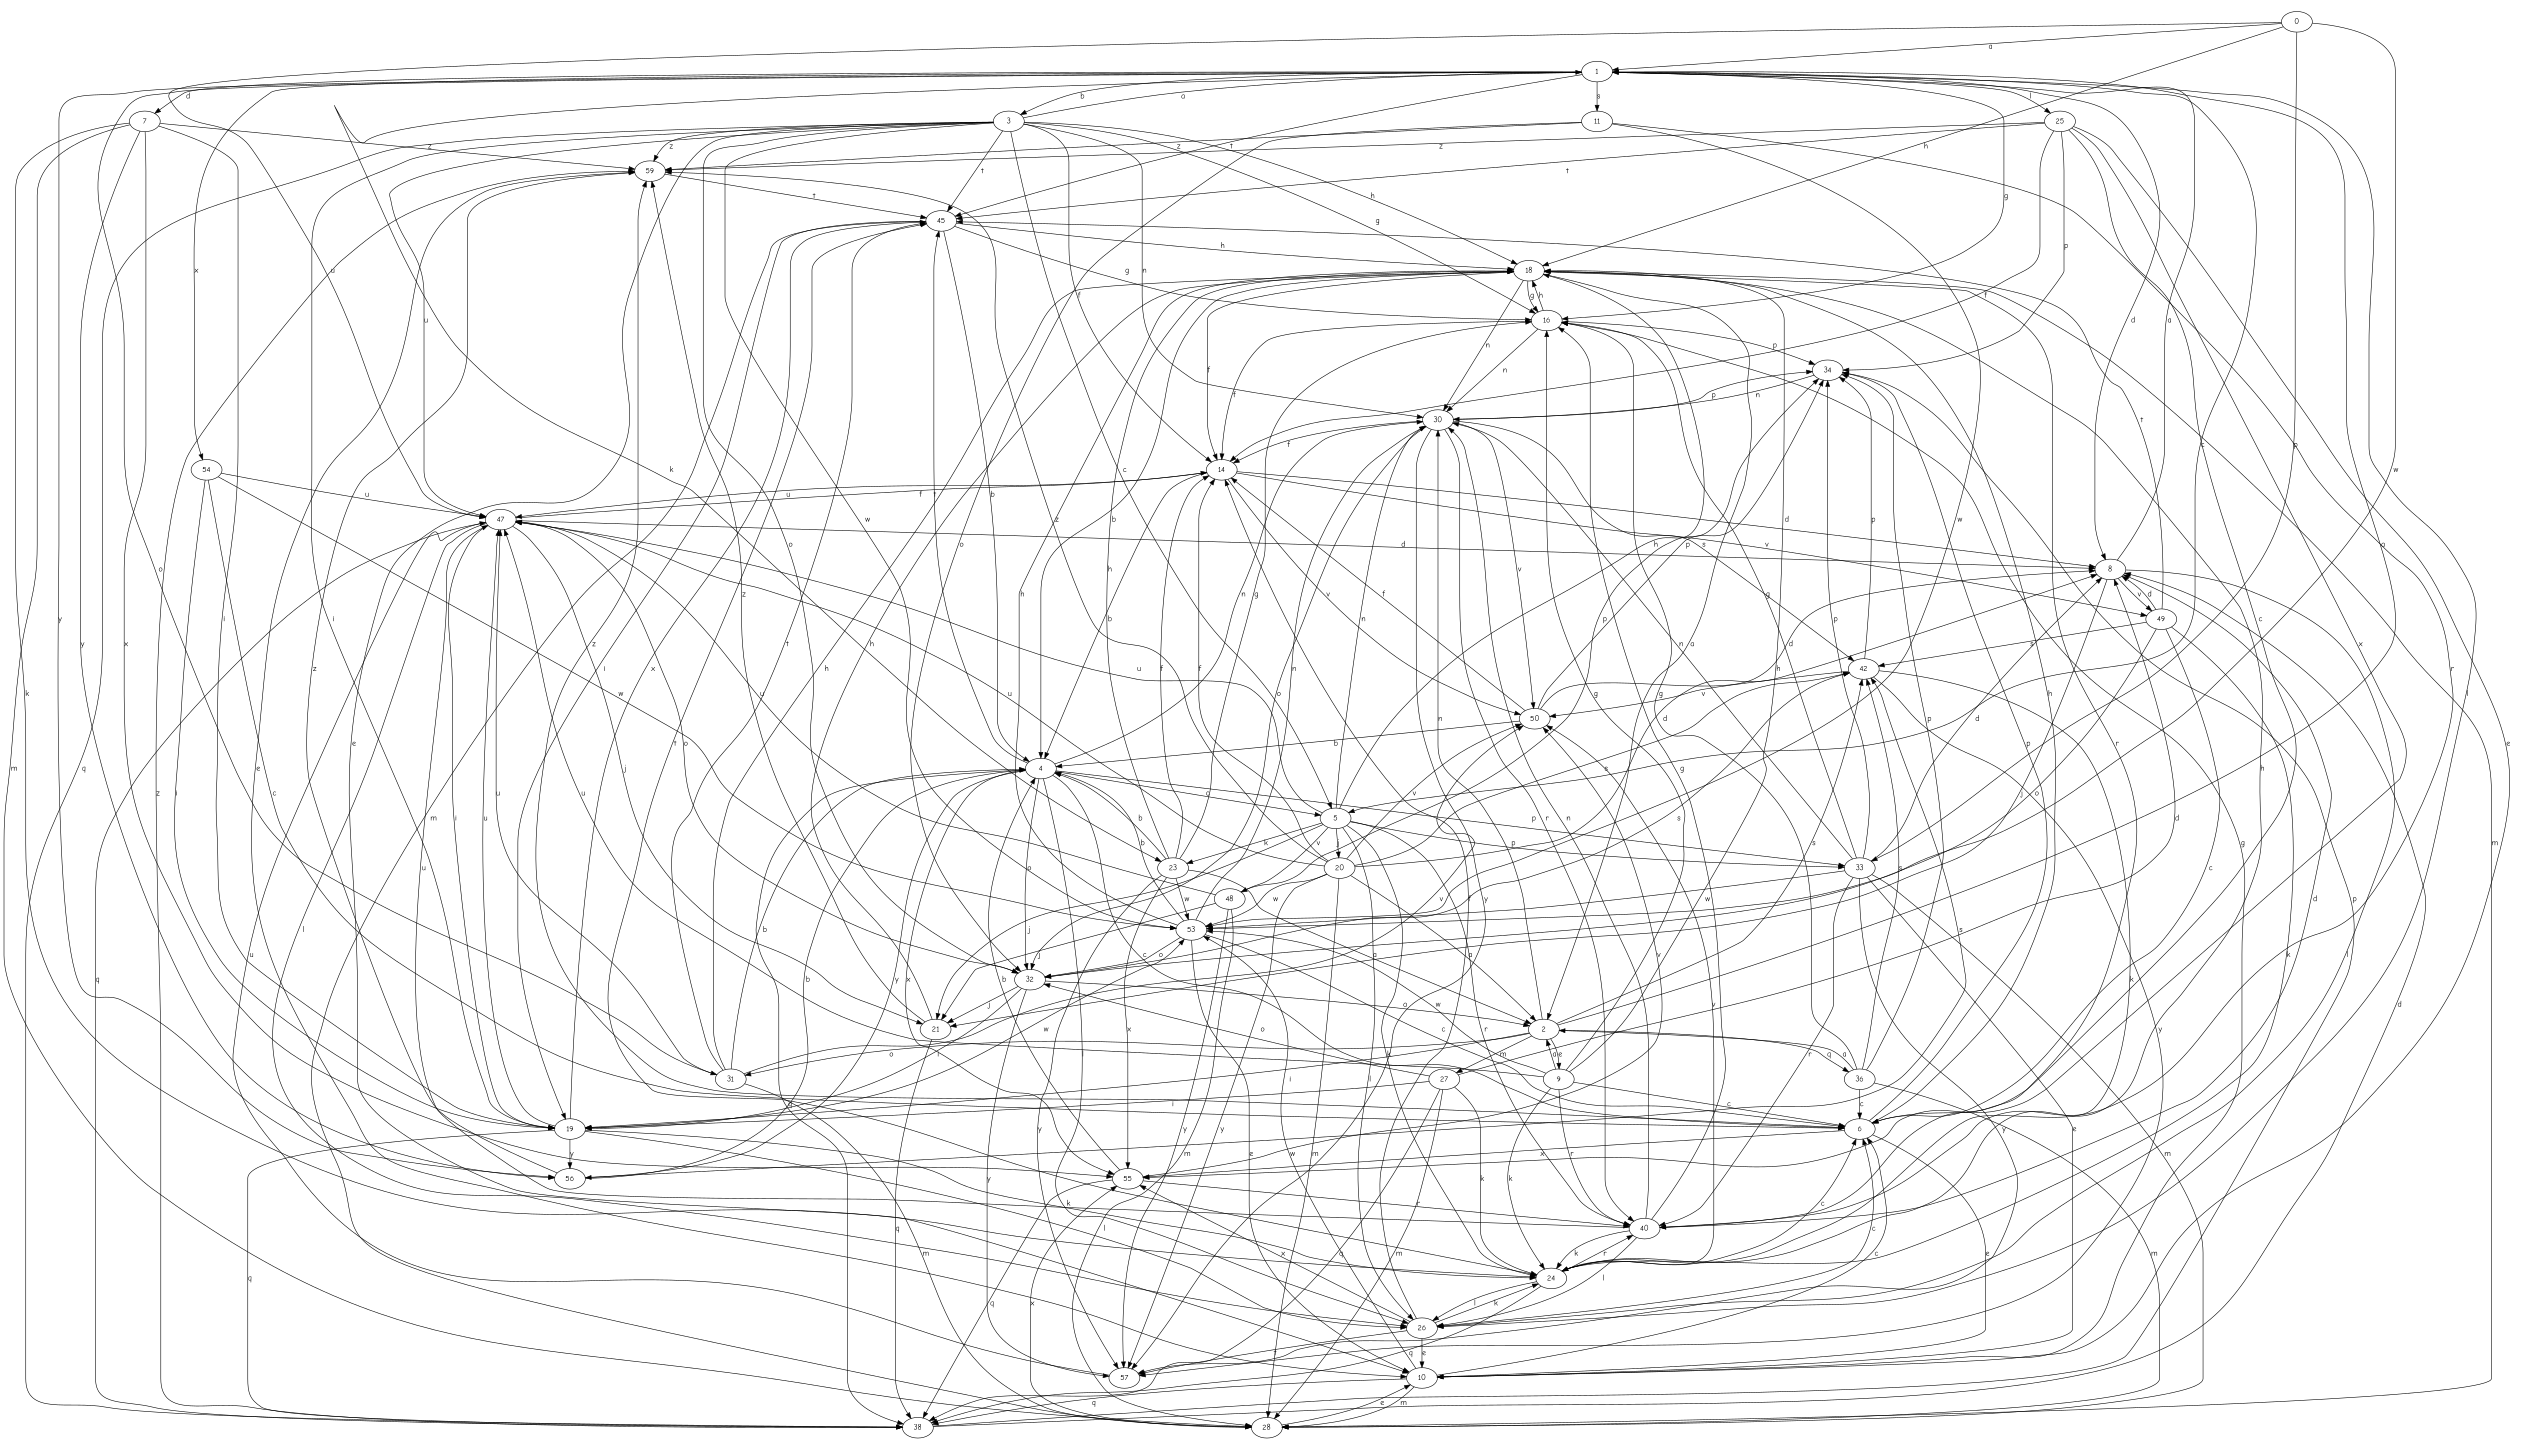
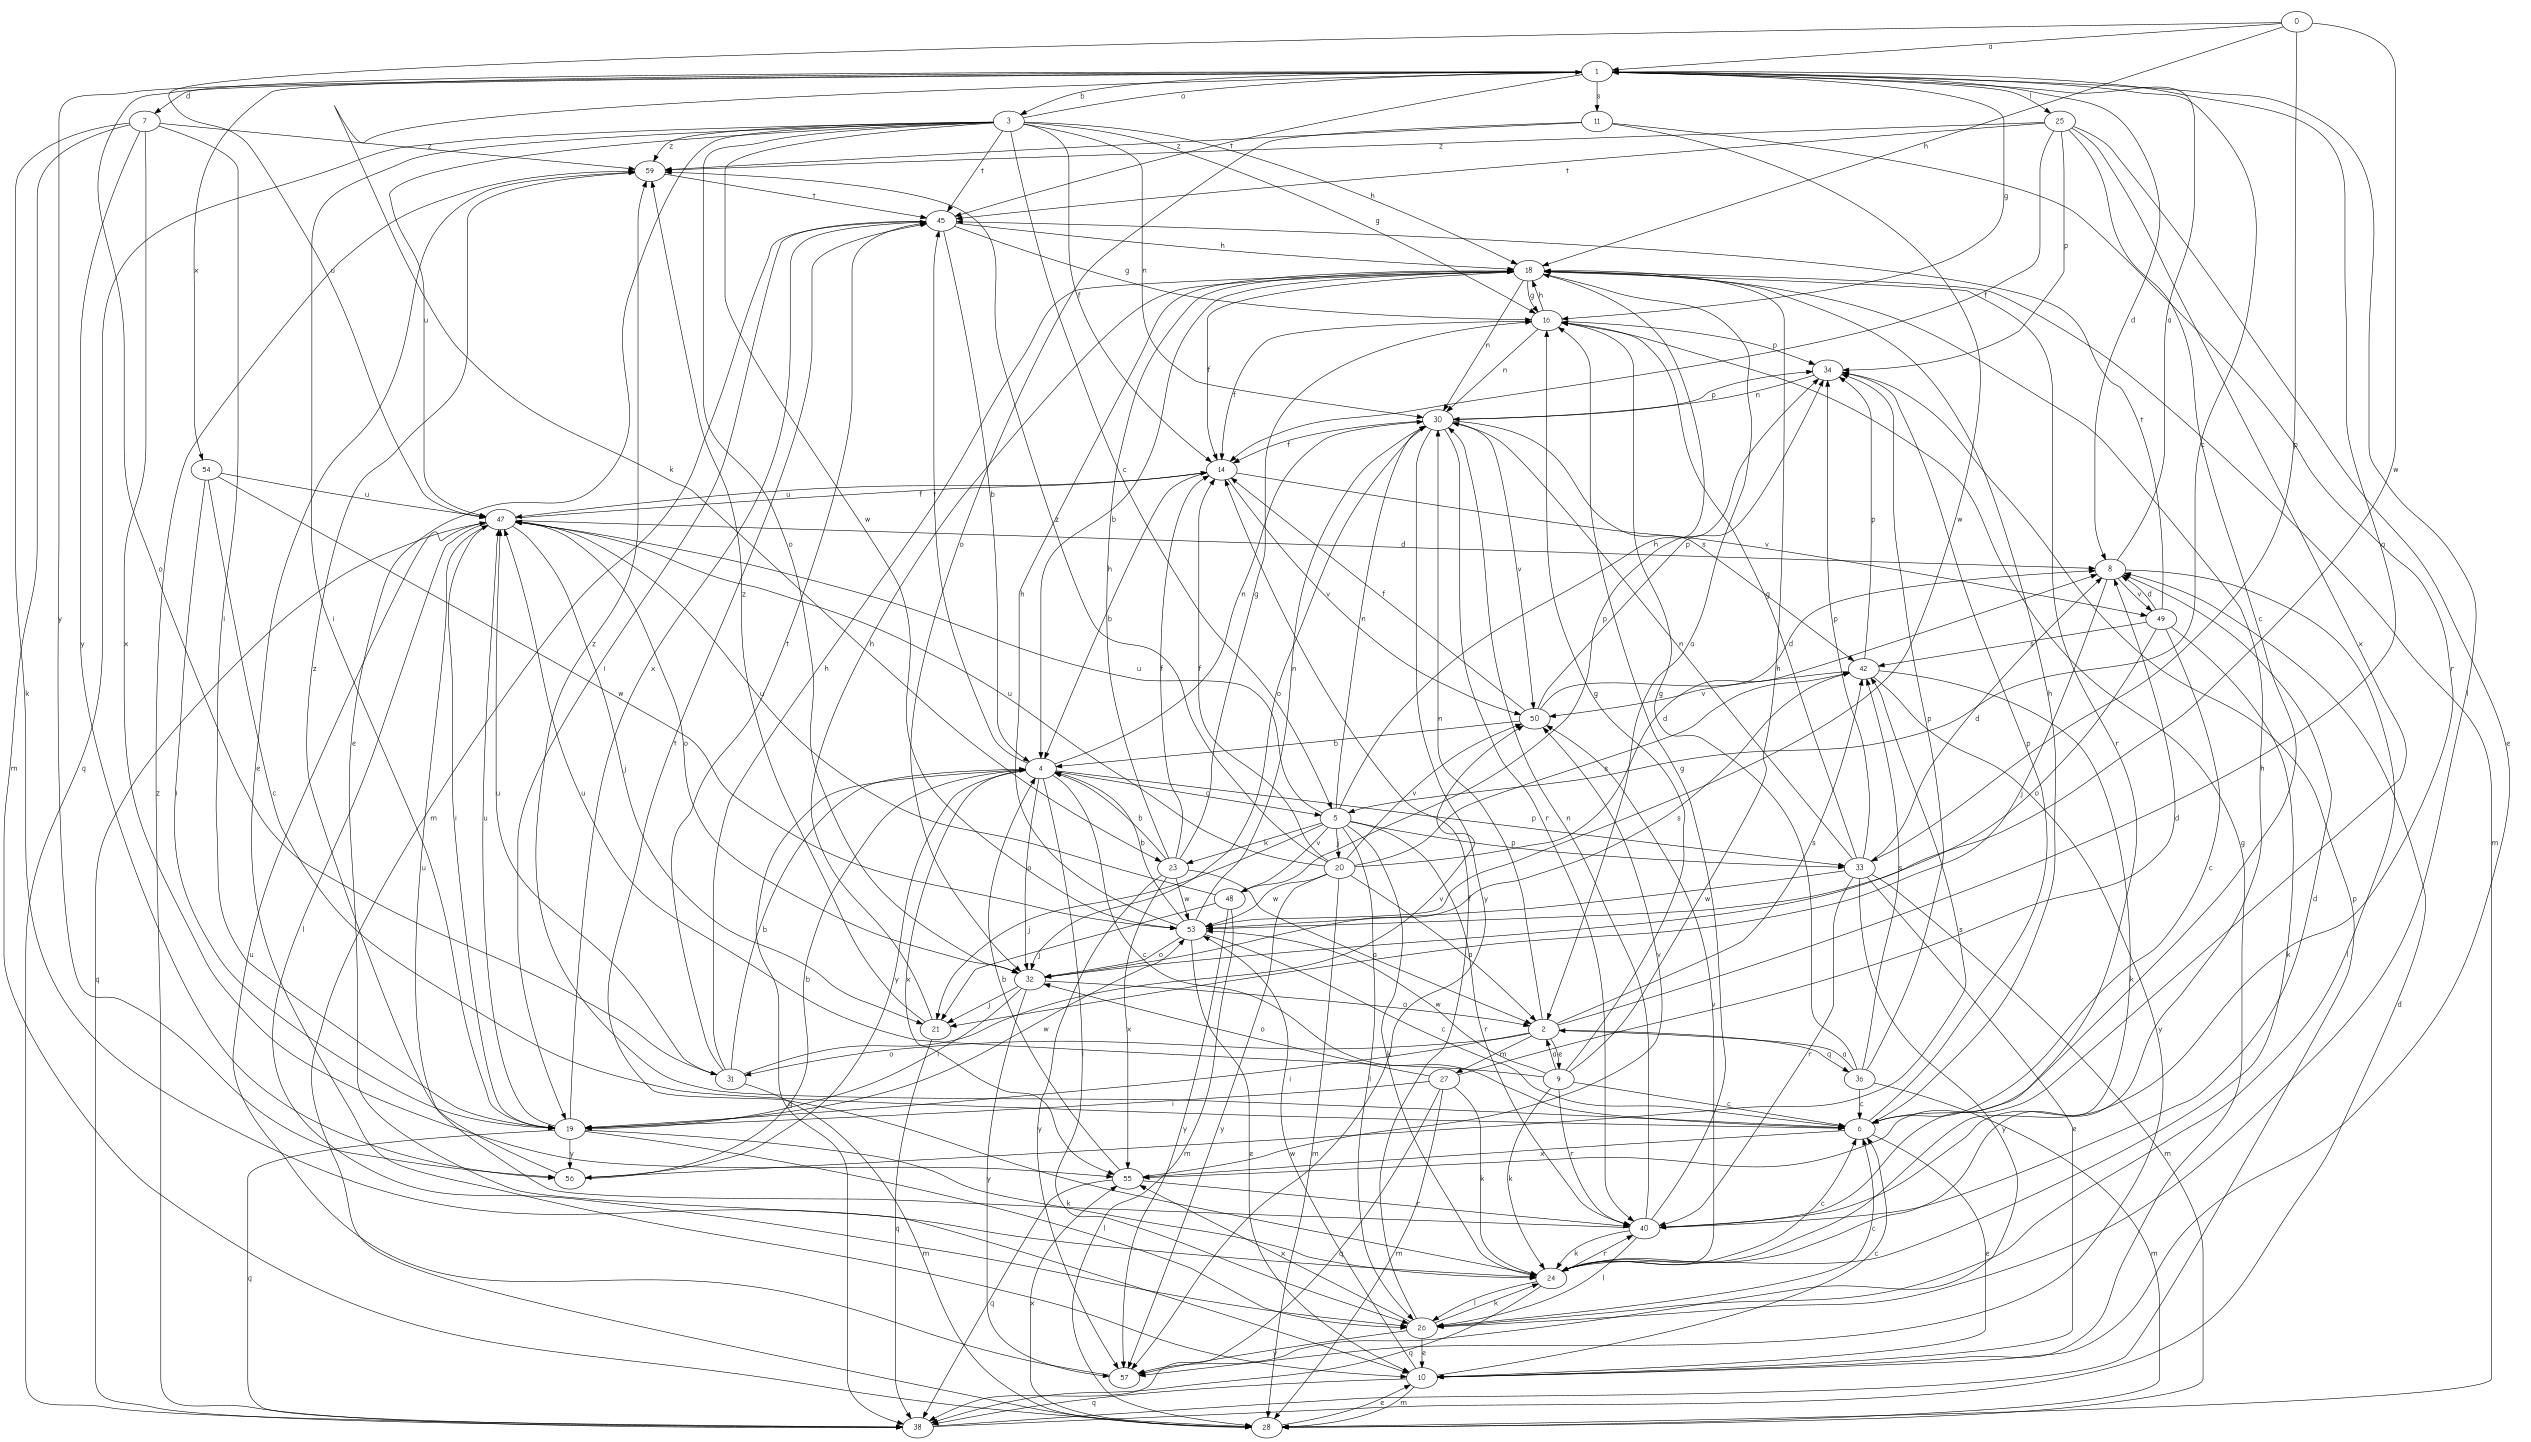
edge "14" -> "8": removed, label "d"
edge "26" -> "57": label "t" -> "y"
